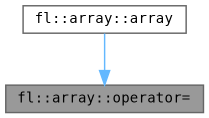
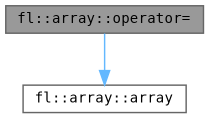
edge "fl::array::array" -> "fl::array::operator=": reversed
